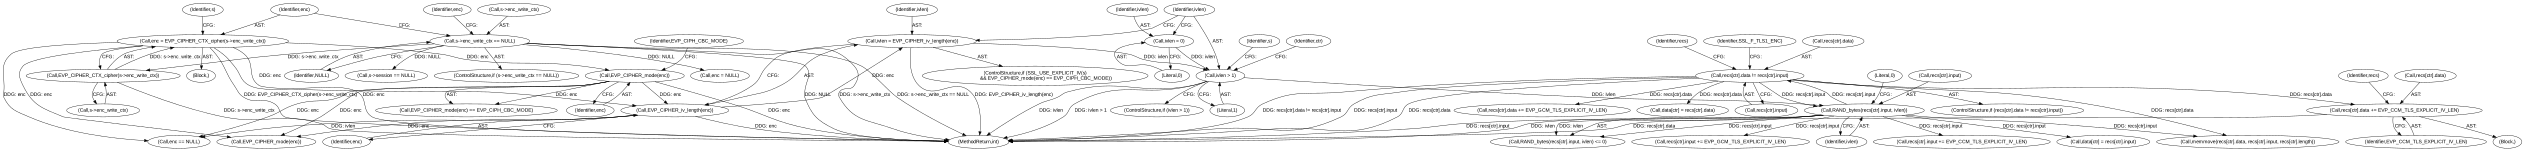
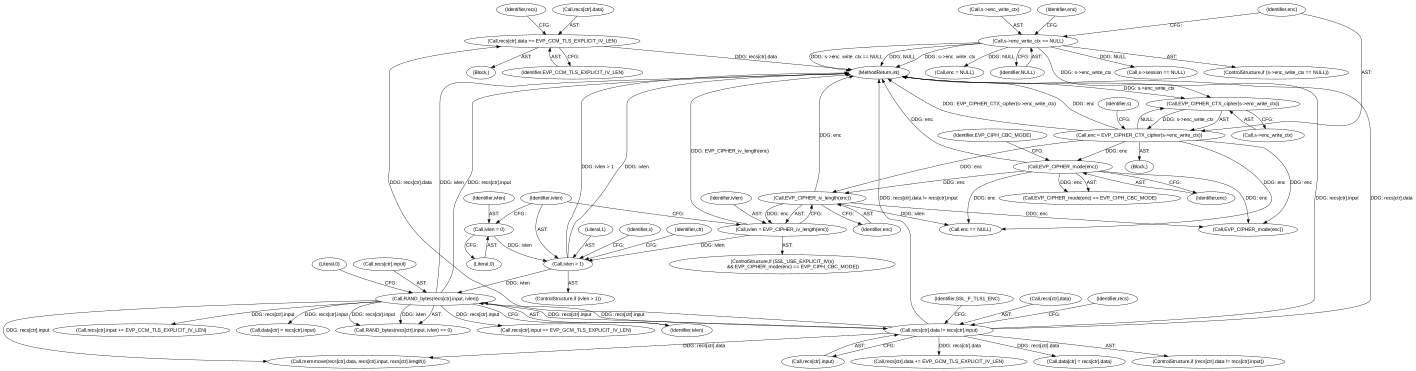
edge "(Call,enc = EVP_CIPHER_CTX_cipher(s->enc_write_ctx))" -> "(Call,EVP_CIPHER_CTX_cipher(s->enc_write_ctx))": label "CFG: " -> "NULL: "
edge "(Call,ivlen > 1)" -> "(Literal,1)": removed, label "CFG:"
edge "(Call,ivlen > 1)" -> "(ControlStructure,if (ivlen > 1))": label "CFG: " -> "AST: "
edge "(Call,EVP_CIPHER_CTX_cipher(s->enc_write_ctx))" -> "(MethodReturn,int)": reversed
